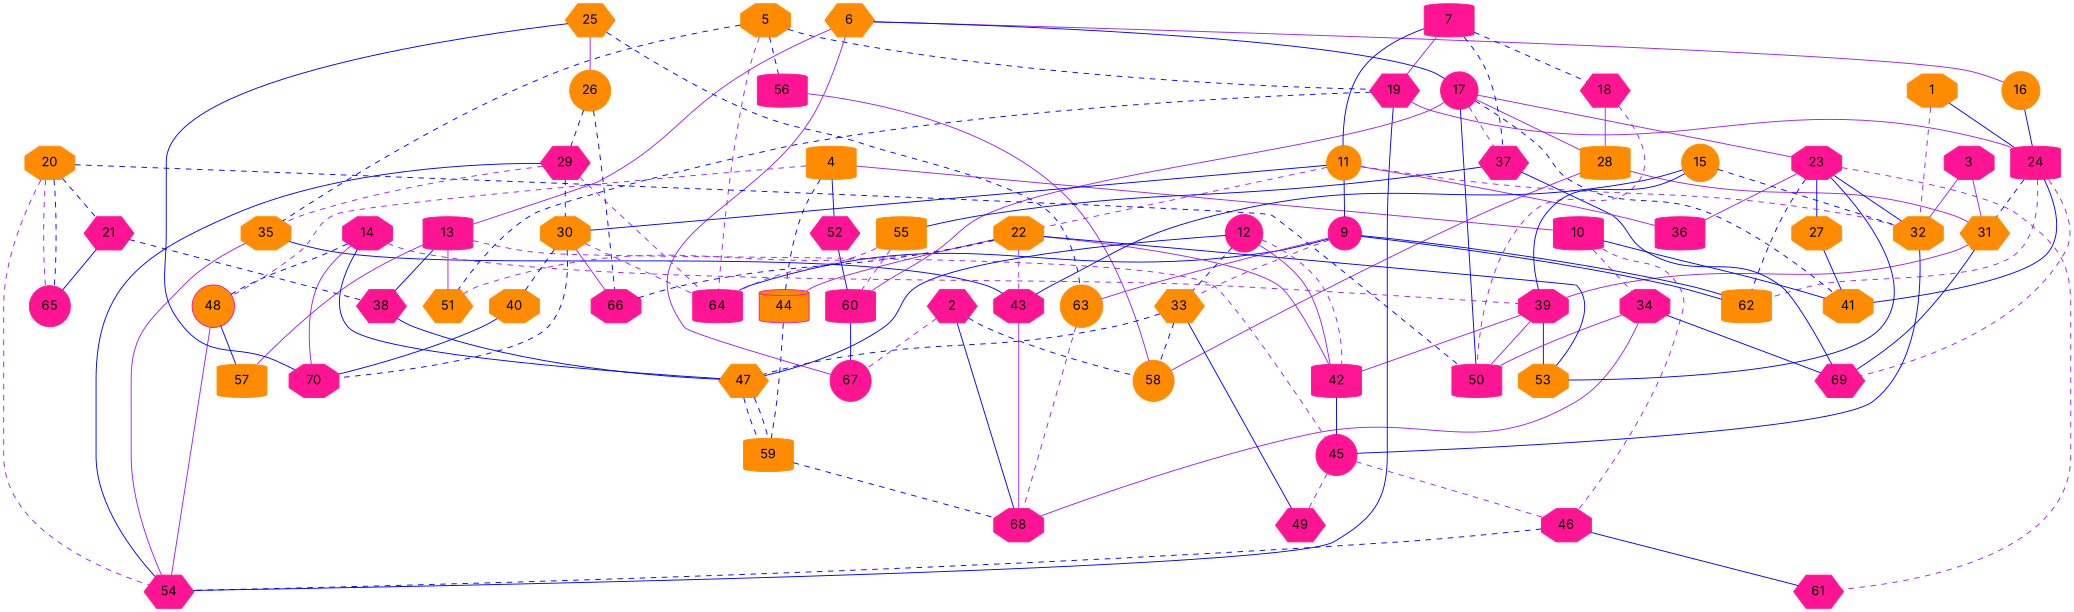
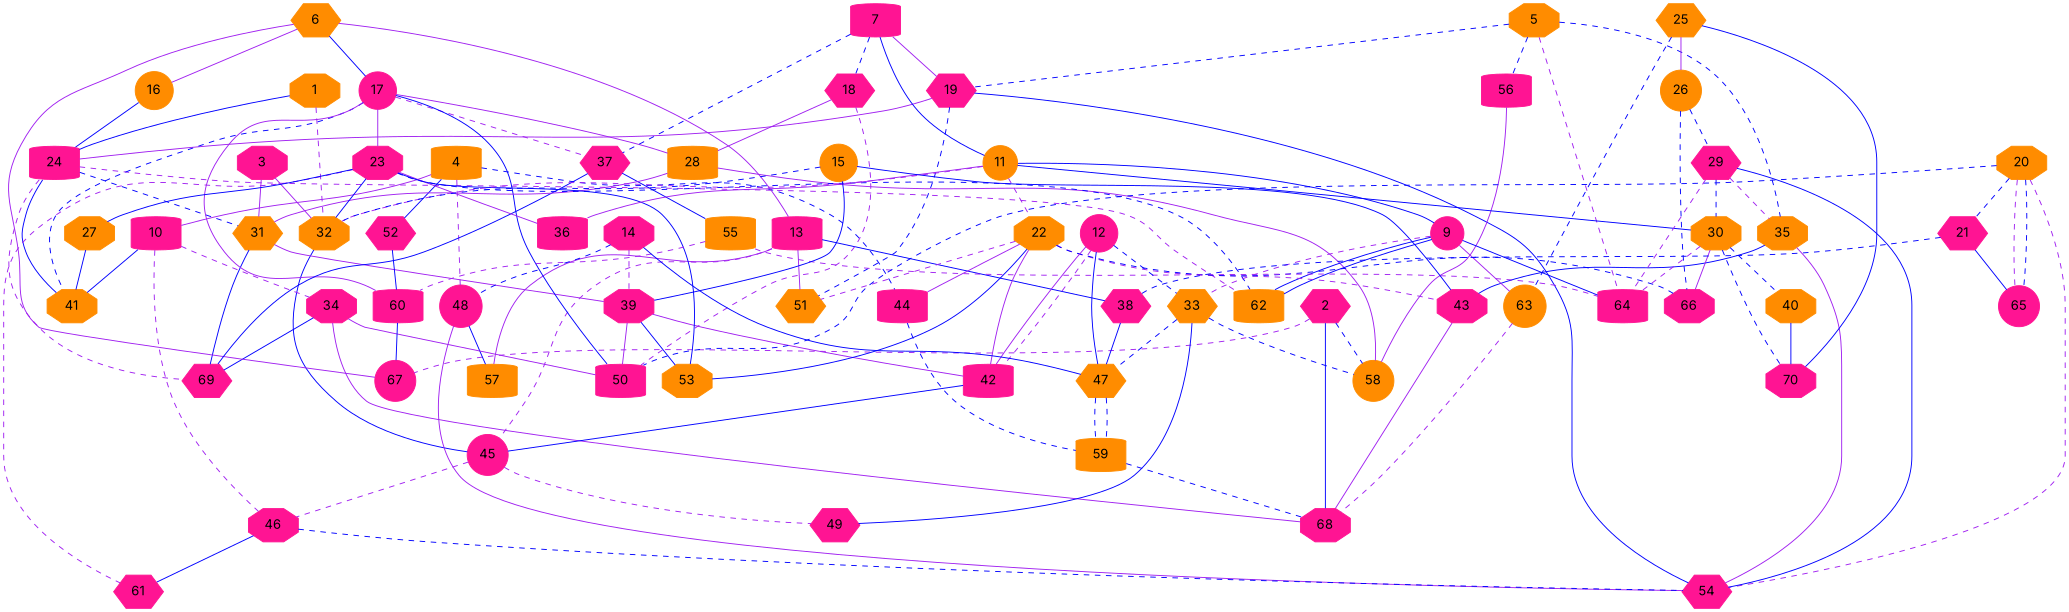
edge "14" -- "70": removed
node "48": fillcolor darkorange -> deeppink
node "44": fillcolor darkorange -> deeppink
